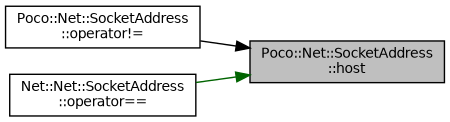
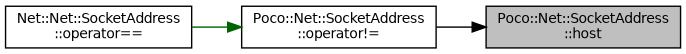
edge "Net::Net::SocketAddress ::operator==" -> "Poco::Net::SocketAddress ::host": now "Net::Net::SocketAddress ::operator==" -> "Poco::Net::SocketAddress ::operator!="
